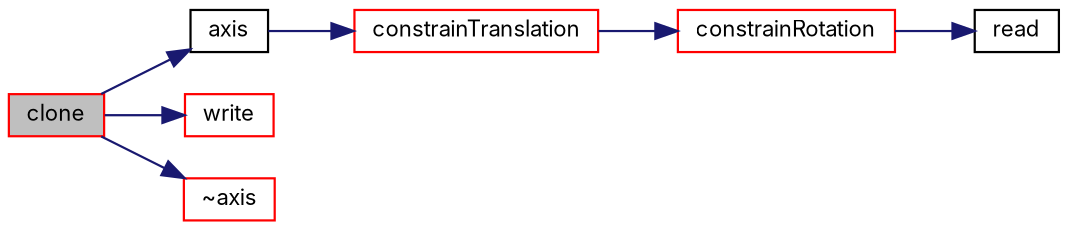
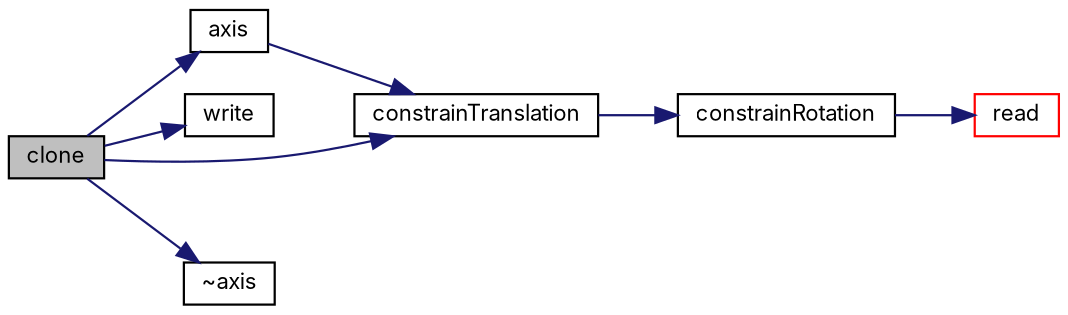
node "constrainTranslation": color red -> black
node "constrainRotation": color red -> black
node "read": color black -> red
node "clone": color red -> black
node "write": color red -> black
edge "clone" -> "constrainTranslation": added
node "~axis": color red -> black
